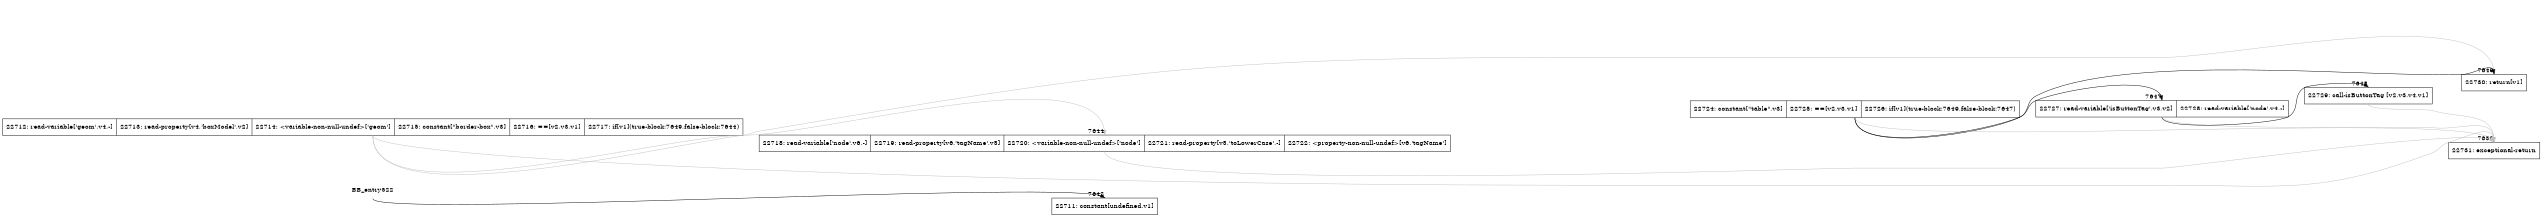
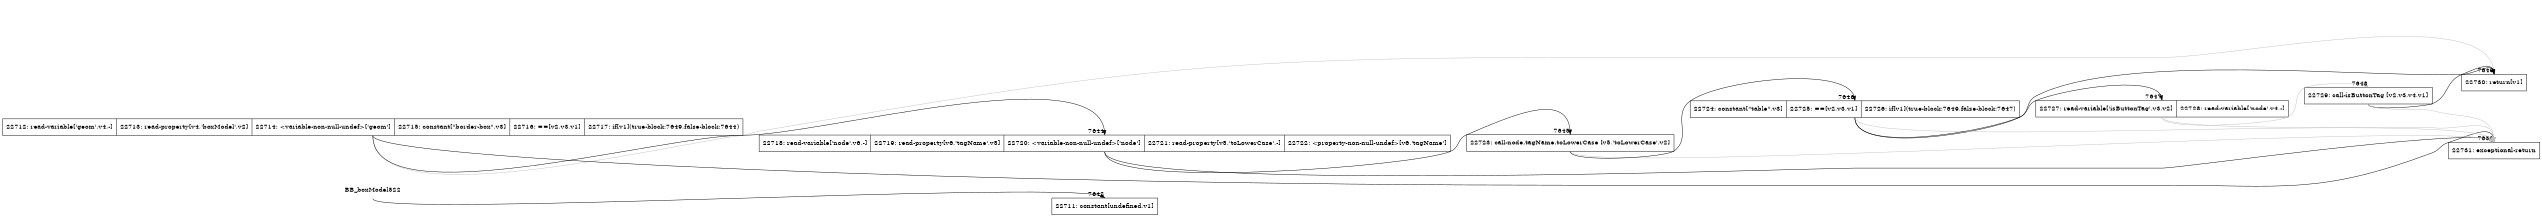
edge "22729: call-isButtonTag [v2,v3,v4,v1]" -> "22730: return[v1]": added
edge "22727: read-variable['isButtonTag',v3,v2]" -> "22729: call-isButtonTag [v2,v3,v4,v1]": color black -> gray
edge "22712: read-variable['geom',v4,-]" -> "22718: read-variable['node',v6,-]": color gray -> black
node "22723: call-node.tagName.toLowerCase [v5,'toLowerCase',v2]": added
edge "22718: read-variable['node',v6,-]" -> "22731: exceptional-return": color gray -> black
edge "22712: read-variable['geom',v4,-]" -> "22731: exceptional-return": color gray -> black
node "BB_entry522": label "BB_entry522" -> "BB_boxModel522"
